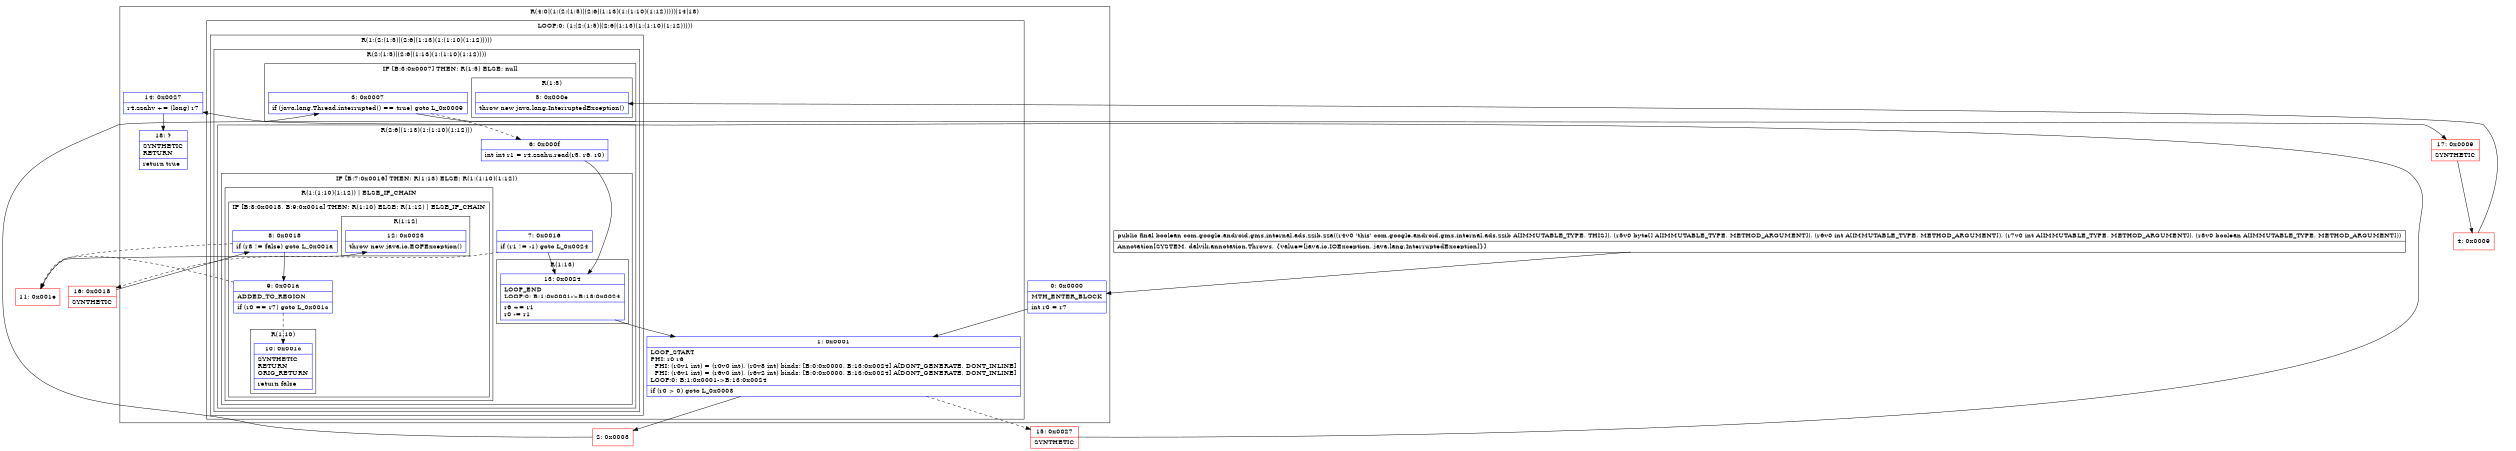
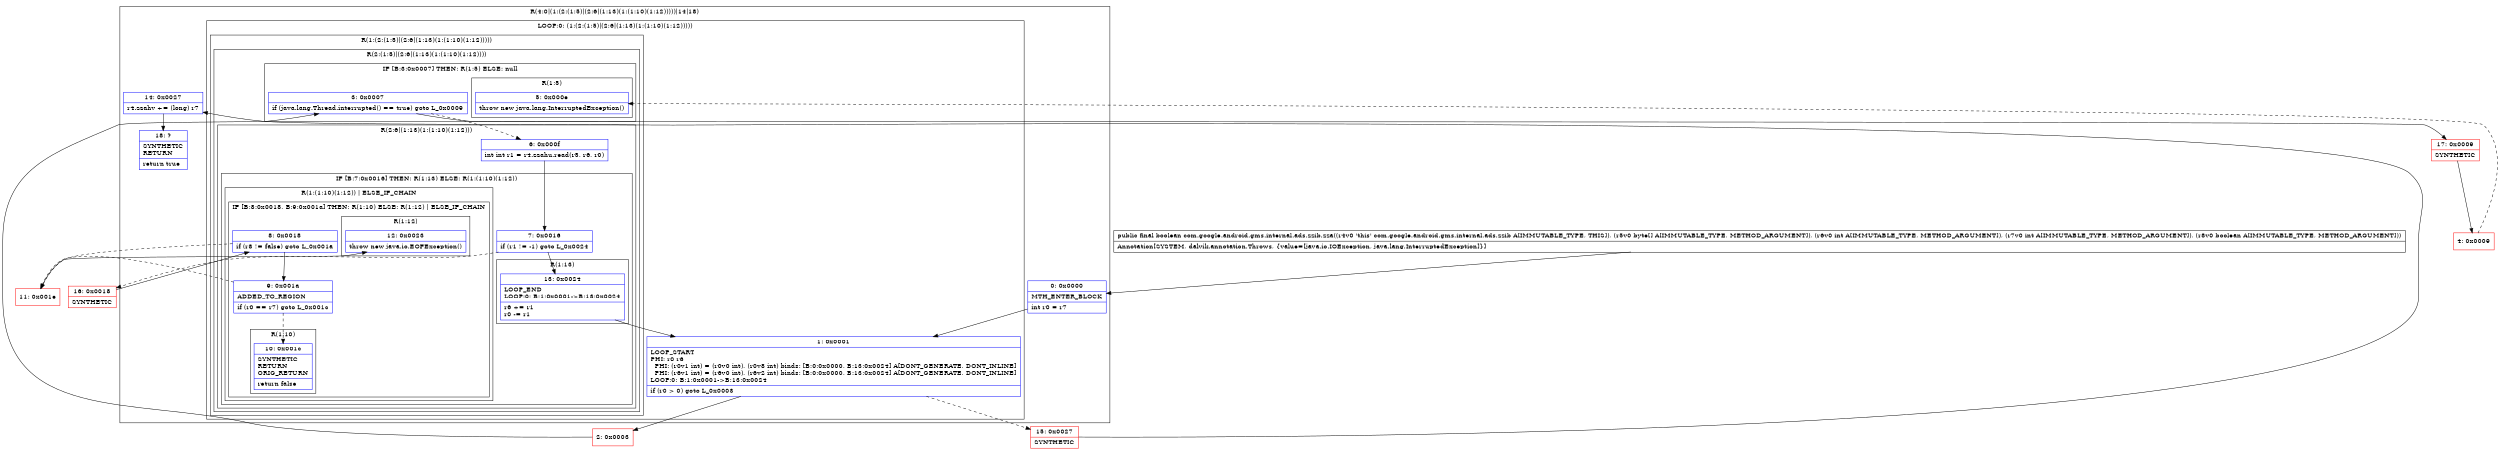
edge "4: 0x0009" -> "5: 0x000e": style solid -> dashed
edge "6: 0x000f" -> "13: 0x0024": now "6: 0x000f" -> "7: 0x0016"
